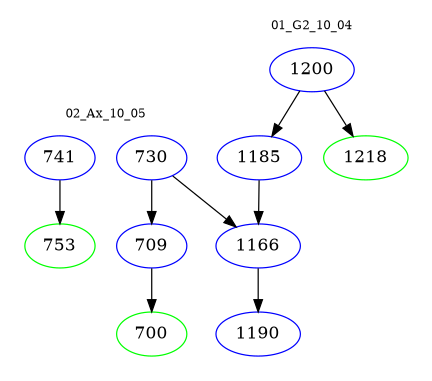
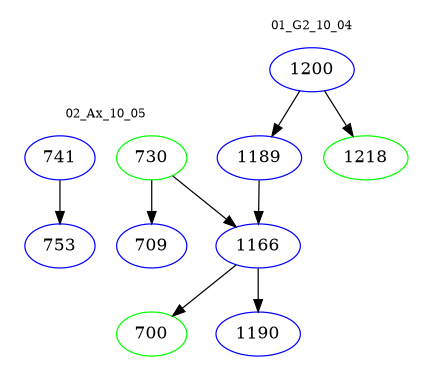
node "730": color blue -> green
node "1185": label "1185" -> "1189"
node "753": color green -> blue
edge "709" -> "700": now "1166" -> "700"
